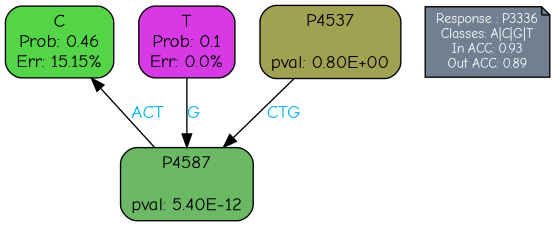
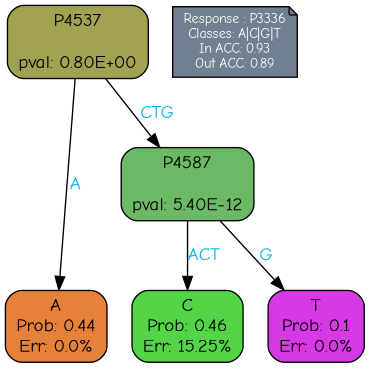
node "C Prob: 0.46 Err: 15.15%": label "C Prob: 0.46 Err: 15.15%" -> "C Prob: 0.46 Err: 15.25%"
edge "T Prob: 0.1 Err: 0.0%" -> "P4587 pval: 5.40E-12": reversed
node "A Prob: 0.44 Err: 0.0%": added
